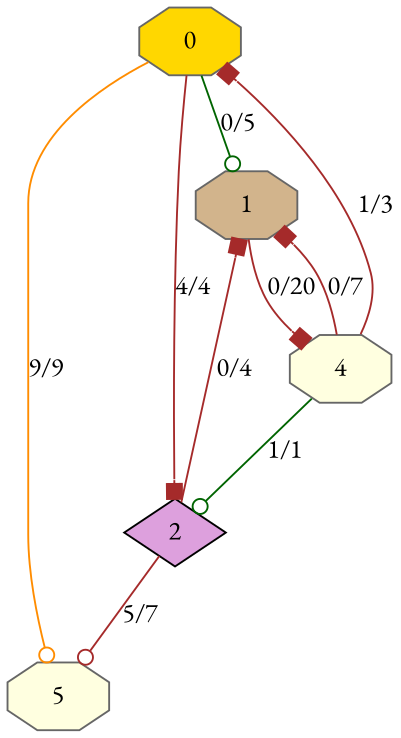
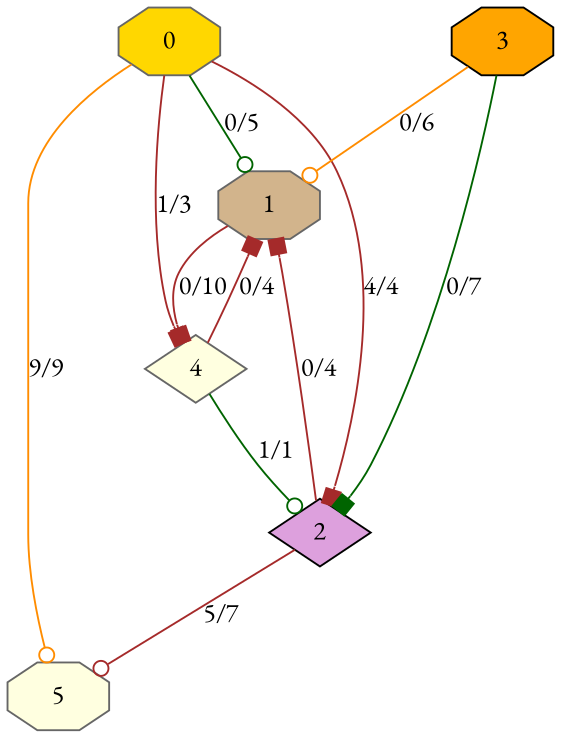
node "3": added
edge "4" -> "0": reversed
edge "1" -> "4": label "0/20" -> "0/10"
edge "4" -> "1": label "0/7" -> "0/4"
node "4": shape octagon -> diamond
